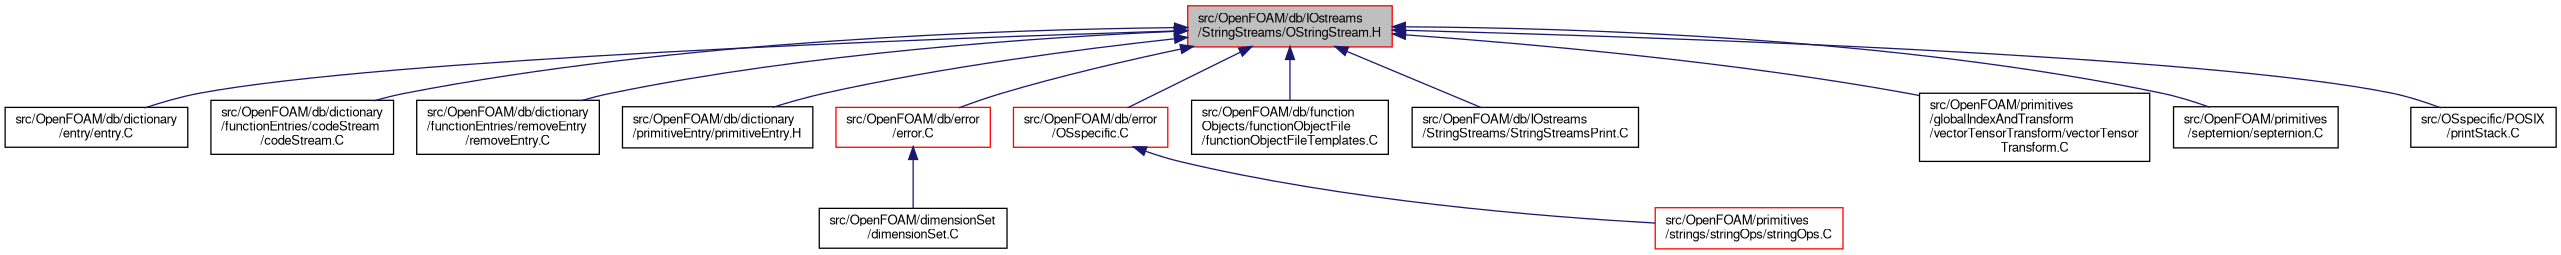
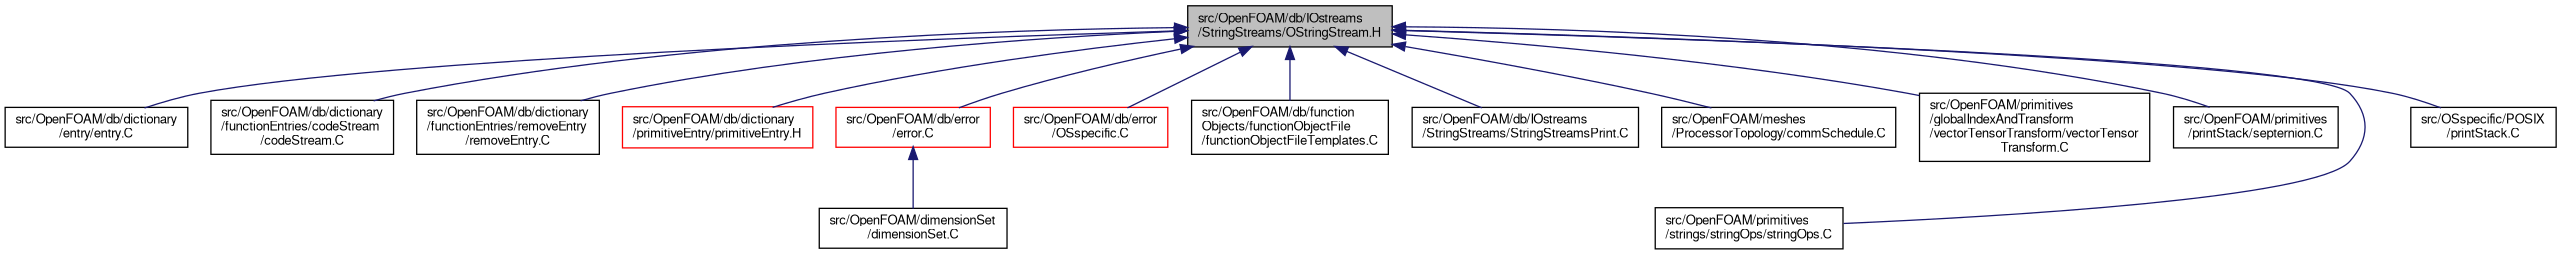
node "src/OpenFOAM/db/IOstreams /StringStreams/OStringStream.H": color red -> black
node "src/OpenFOAM/db/dictionary /primitiveEntry/primitiveEntry.H": color black -> red
node "src/OpenFOAM/meshes /ProcessorTopology/commSchedule.C": added
node "src/OpenFOAM/primitives /septernion/septernion.C": label "src/OpenFOAM/primitives /septernion/septernion.C" -> "src/OpenFOAM/primitives /printStack/septernion.C"
edge "src/OpenFOAM/primitives /strings/stringOps/stringOps.C" -> "src/OpenFOAM/db/error /OSspecific.C": now "src/OpenFOAM/primitives /strings/stringOps/stringOps.C" -> "src/OpenFOAM/db/IOstreams /StringStreams/OStringStream.H"
node "src/OpenFOAM/primitives /strings/stringOps/stringOps.C": color red -> black
